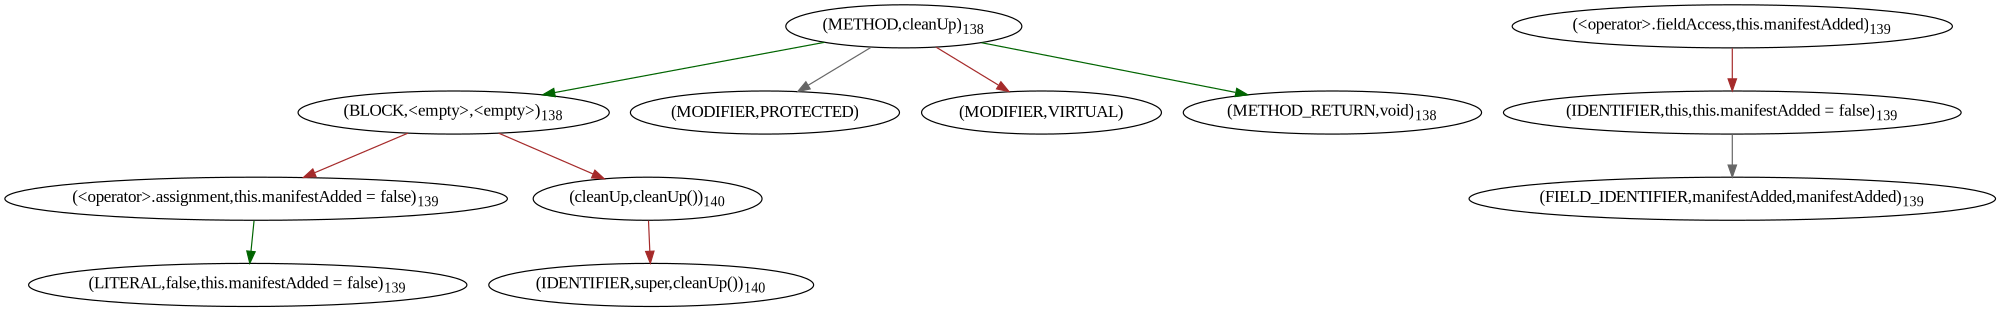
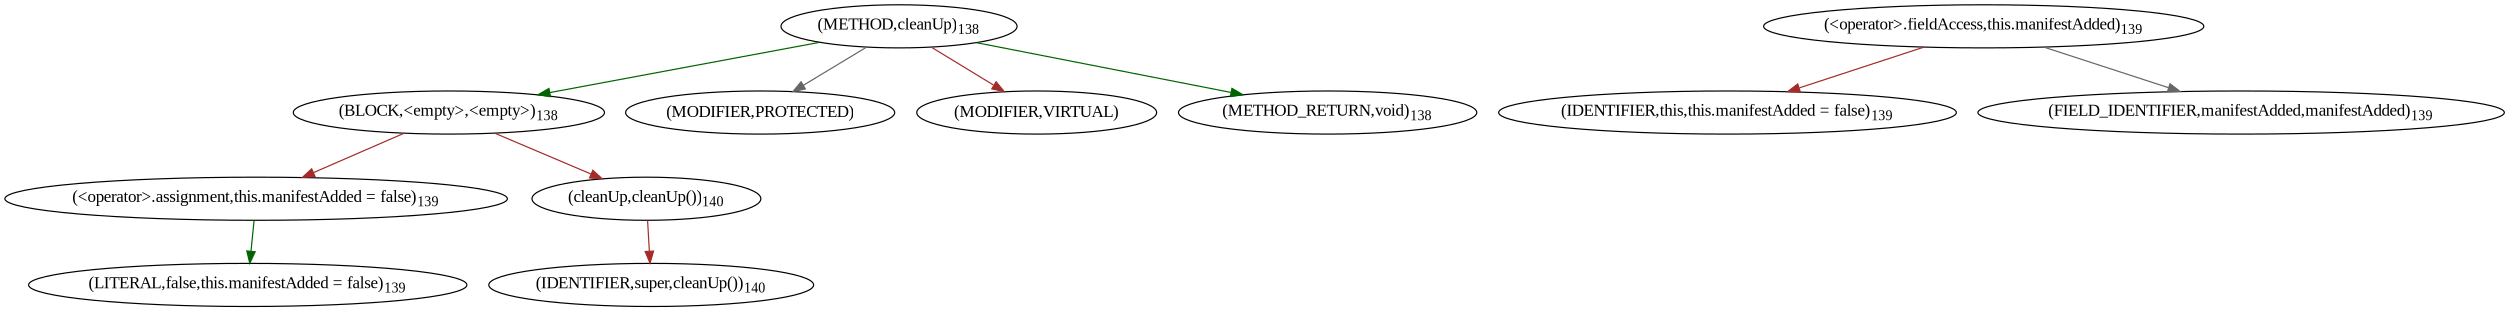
edge "(IDENTIFIER,this,this.manifestAdded = false)" -> "(FIELD_IDENTIFIER,manifestAdded,manifestAdded)": now "(<operator>.fieldAccess,this.manifestAdded)" -> "(FIELD_IDENTIFIER,manifestAdded,manifestAdded)"
